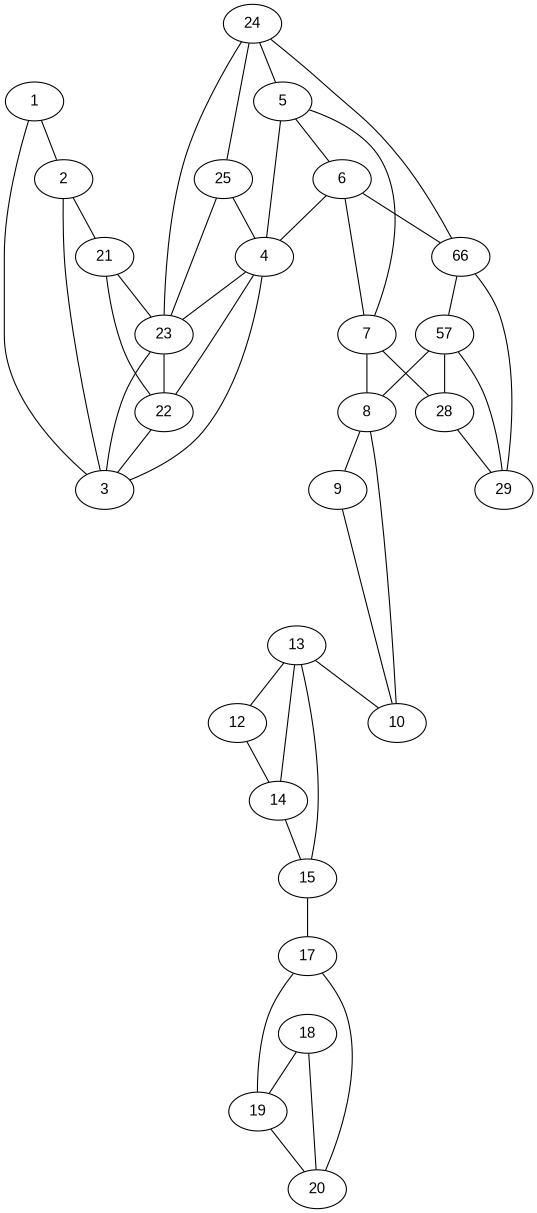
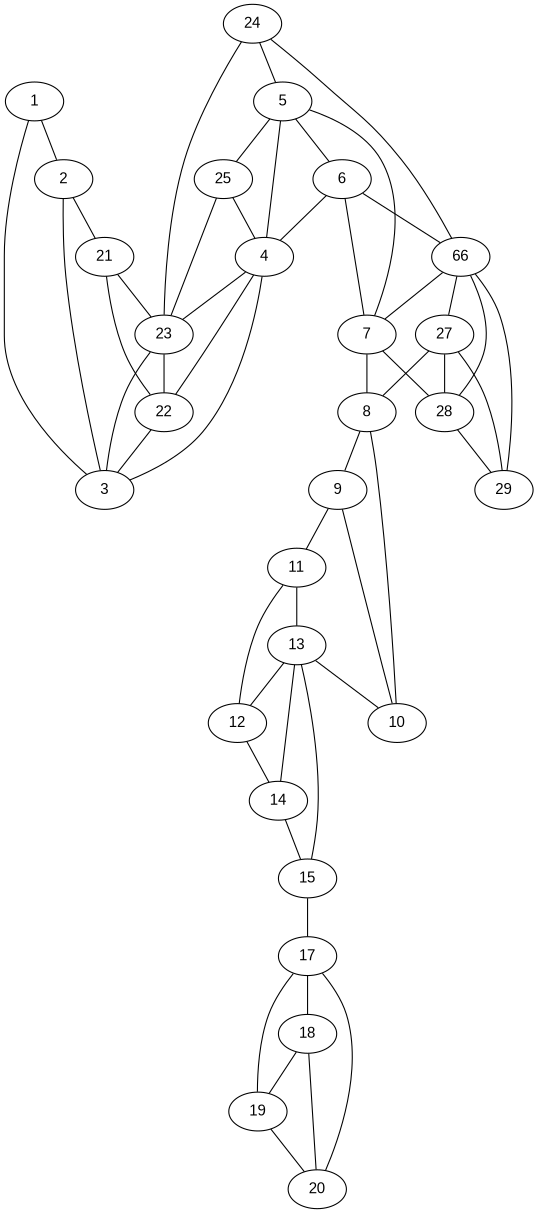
edge "24" -- "25": now "5" -- "25"
edge "66" -- "7": added
node "57": label "57" -> "27"
edge "66" -- "28": added
node "11": added
edge "17" -- "18": added
